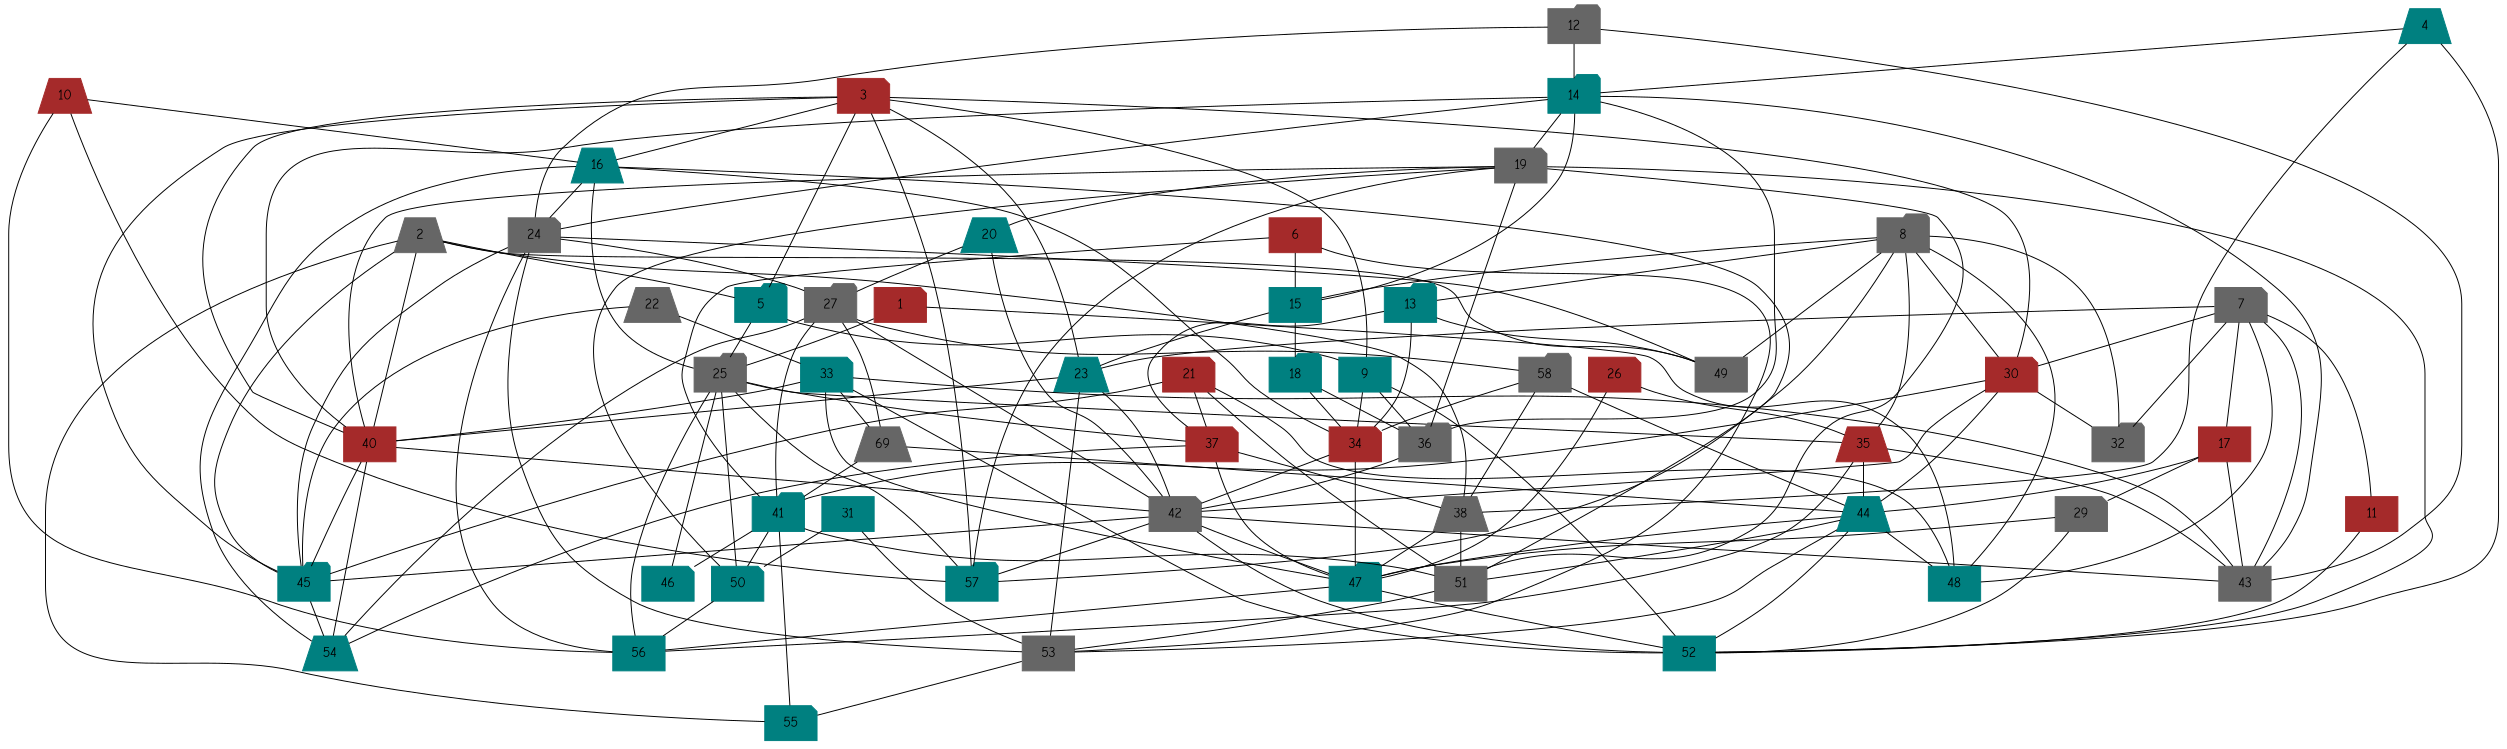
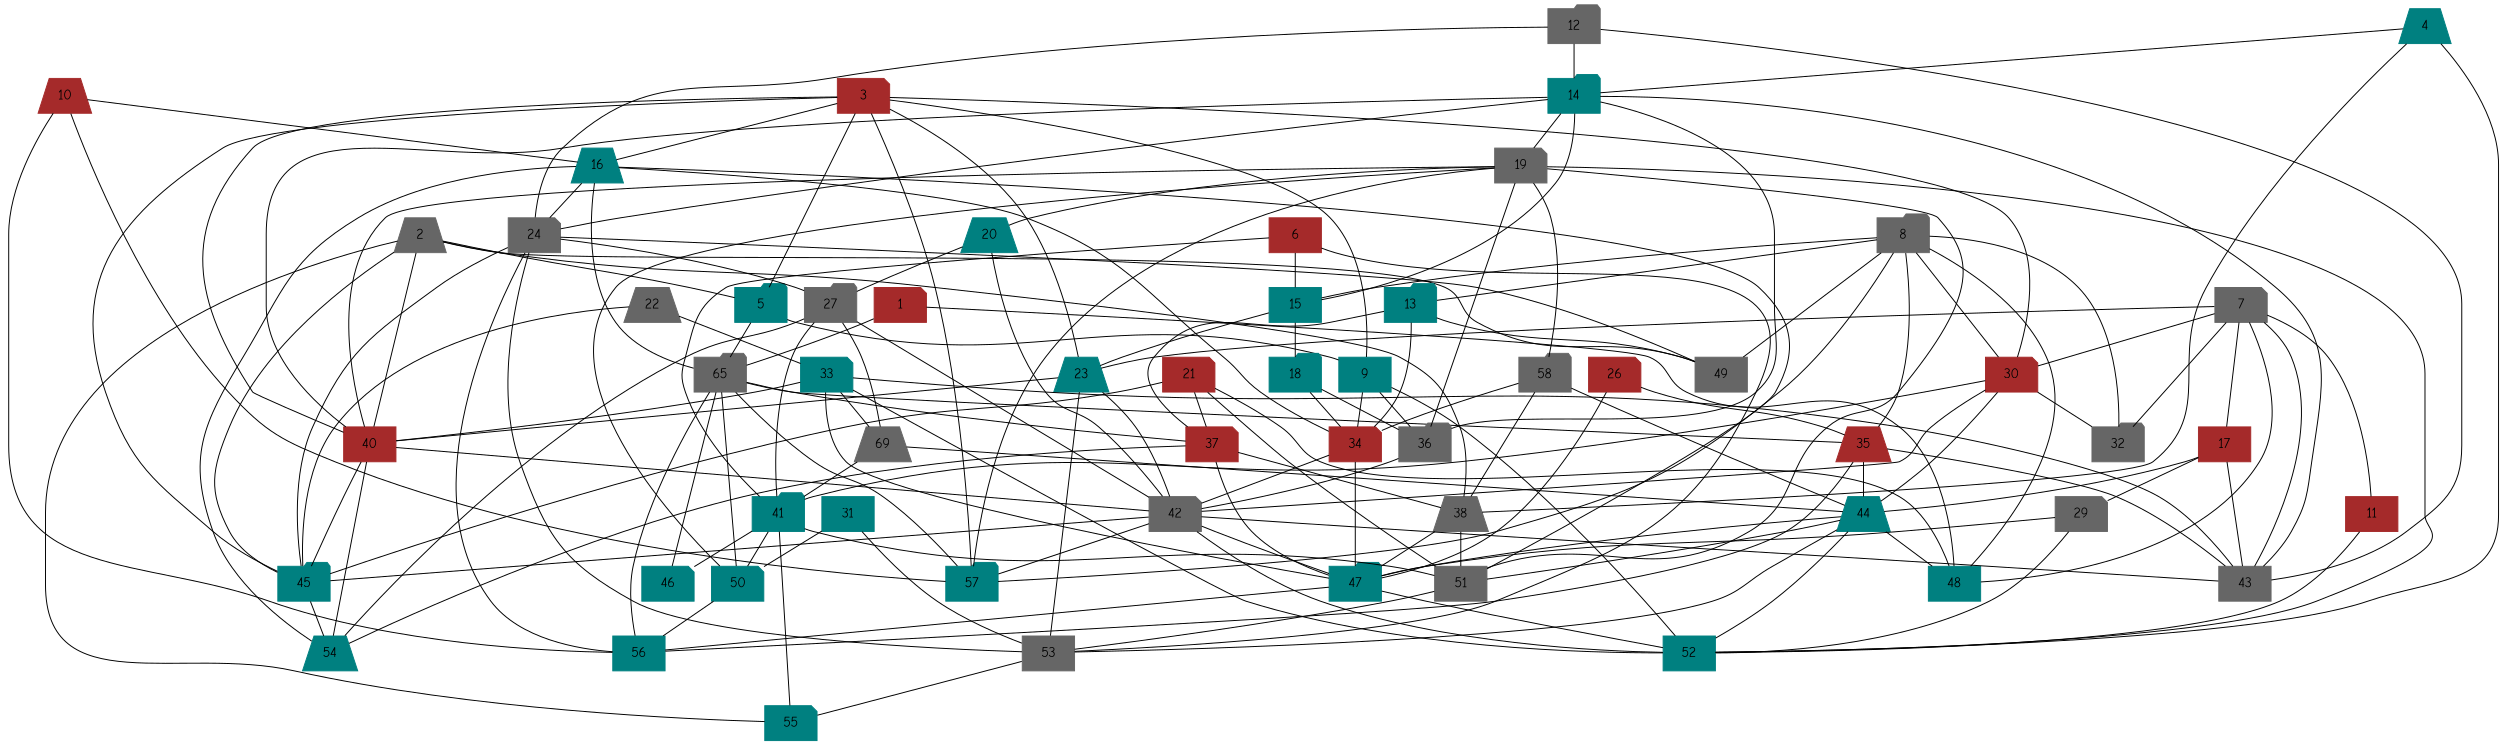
edge "27" -- "58": now "19" -- "58"
node "25": label "25" -> "65"
